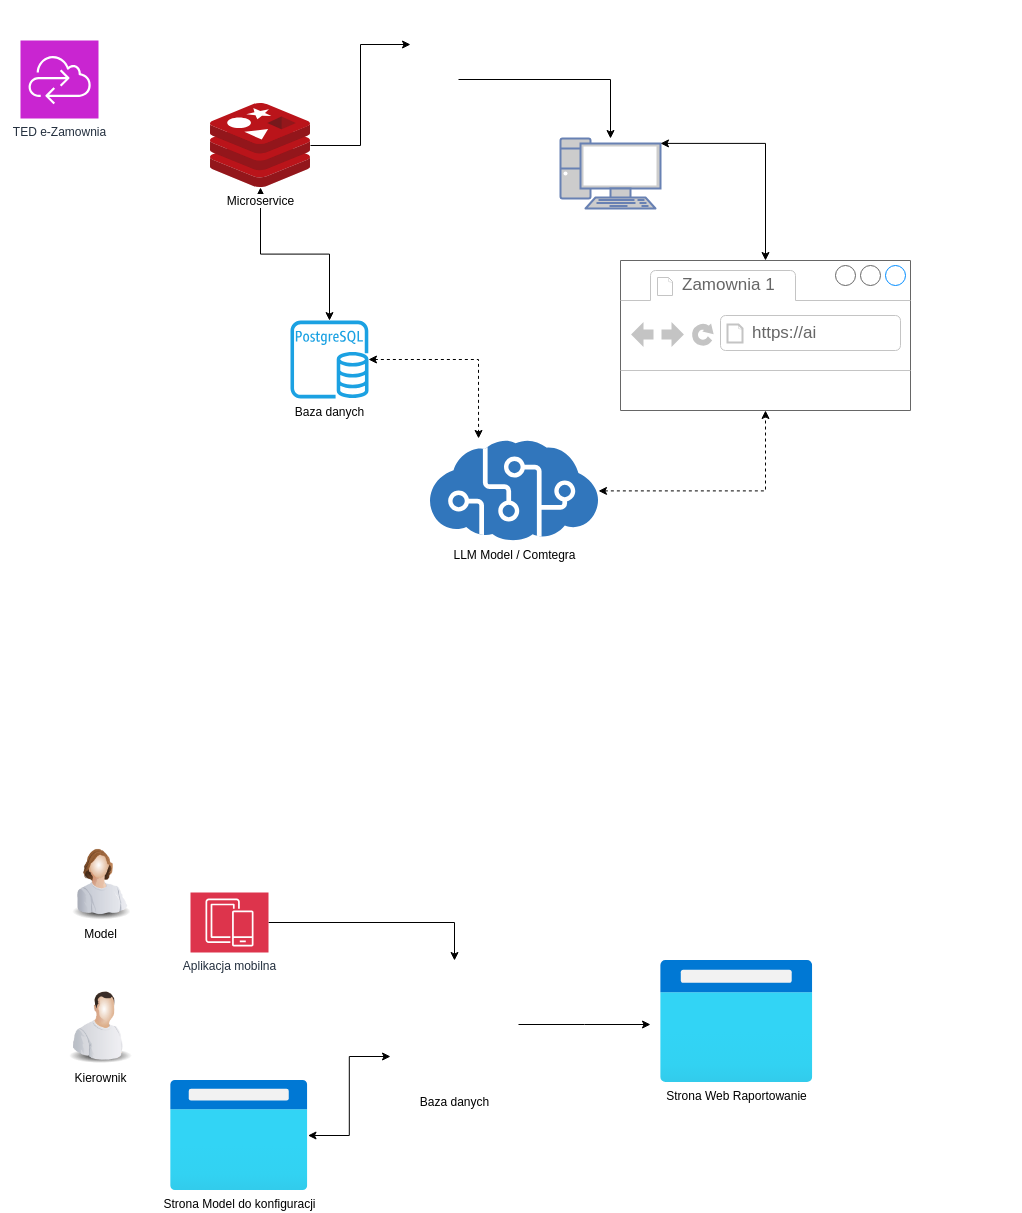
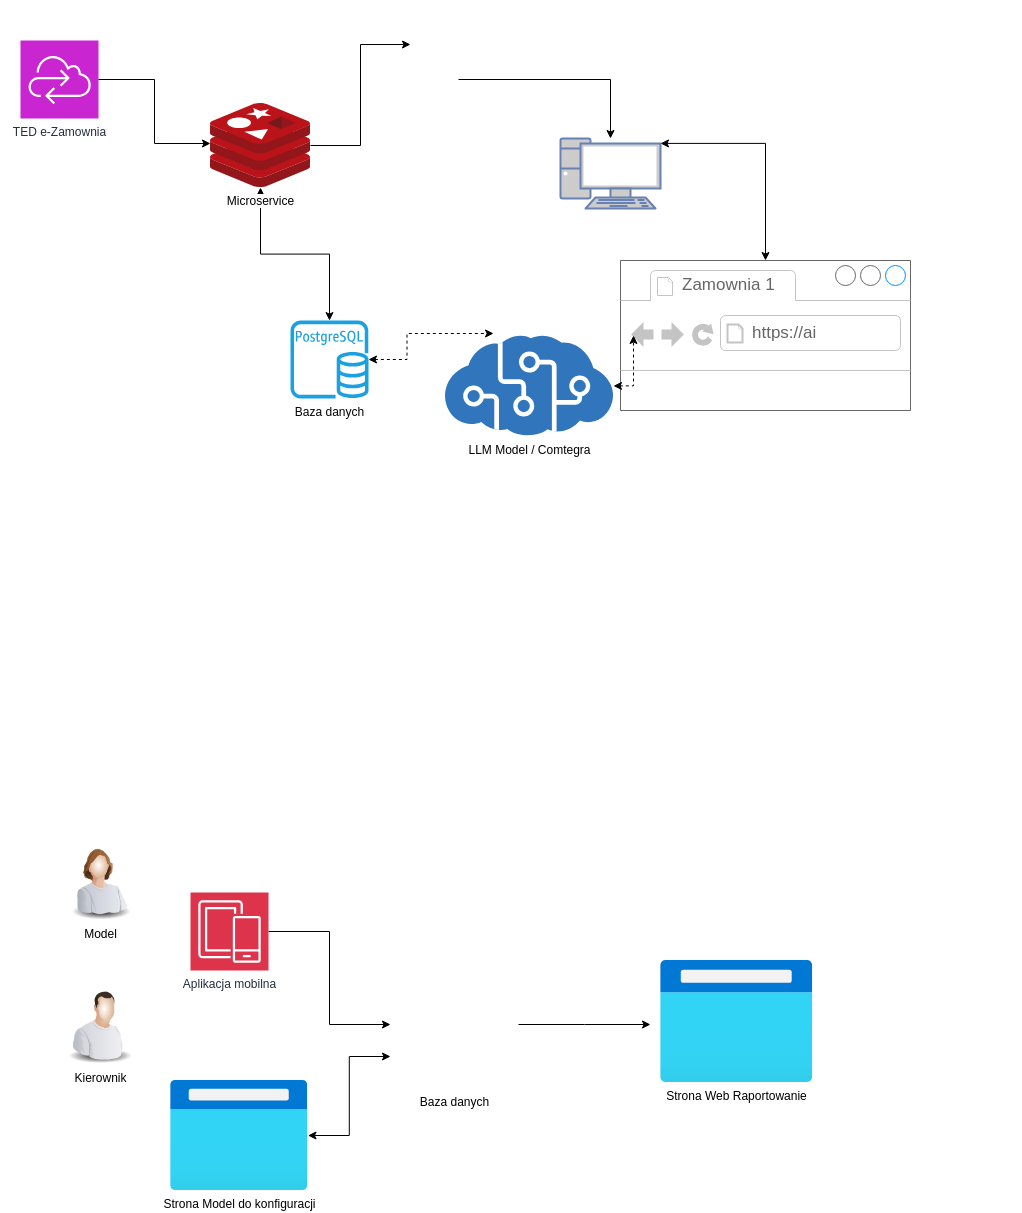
edge "TED e-Zamownia" -> "Microservice": added
node "LLM Model / Comtegra": moved (515, 491) -> (530, 386)
node "Aplikacja mobilna": size 78x60 -> 78x78
